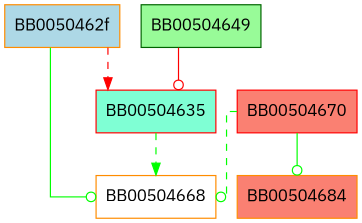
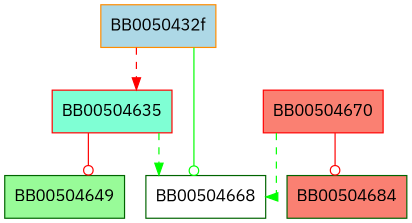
node "BB0050462f": label "BB0050462f" -> "BB0050432f"
edge "BB00504649" -> "BB00504635": reversed
edge "BB00504670" -> "BB00504684": color green -> red
edge "BB00504670" -> "BB00504668": arrowhead odot -> normal
node "BB00504668": color darkorange -> darkgreen
node "BB00504684": color darkorange -> darkgreen
